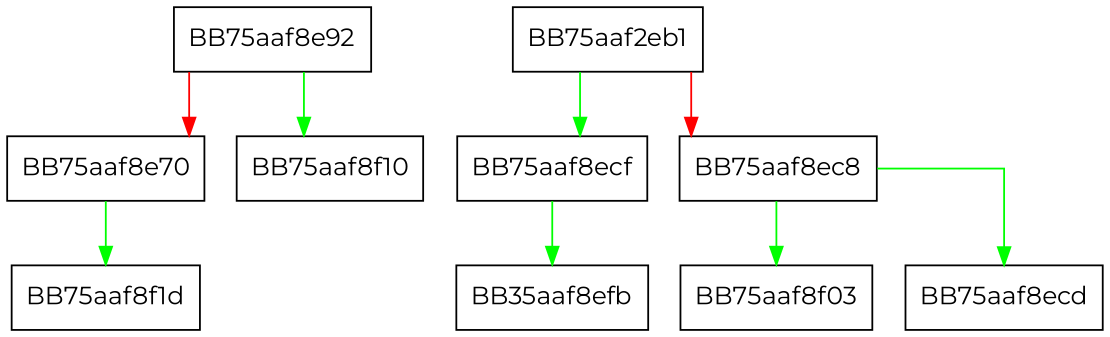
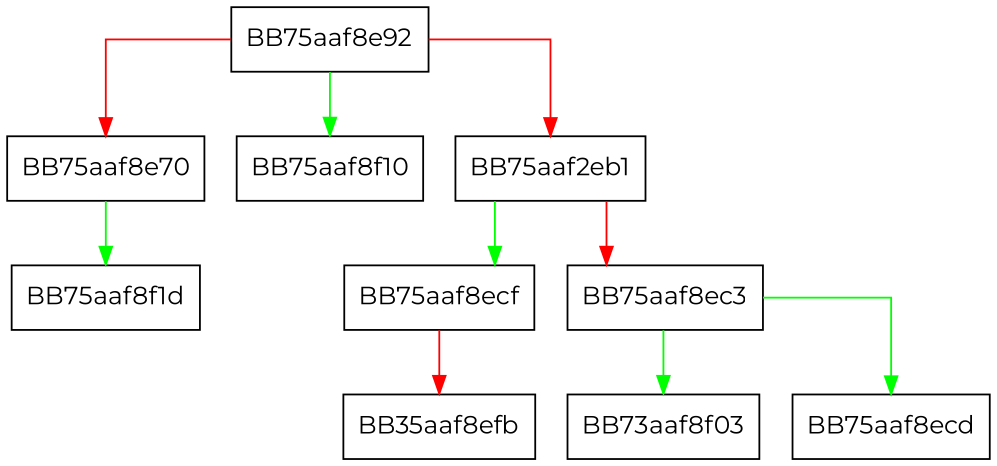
edge "BB75aaf8e92" -> "BB75aaf2eb1": added
node "BB75aaf8ec8": label "BB75aaf8ec8" -> "BB75aaf8ec3"
edge "BB75aaf8ecf" -> "BB35aaf8efb": color green -> red
node "BB75aaf8f03": label "BB75aaf8f03" -> "BB73aaf8f03"
